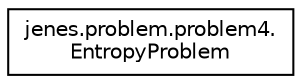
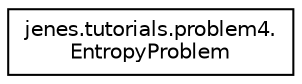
node "jenes.problem.problem4. EntropyProblem": label "jenes.problem.problem4. EntropyProblem" -> "jenes.tutorials.problem4. EntropyProblem"
